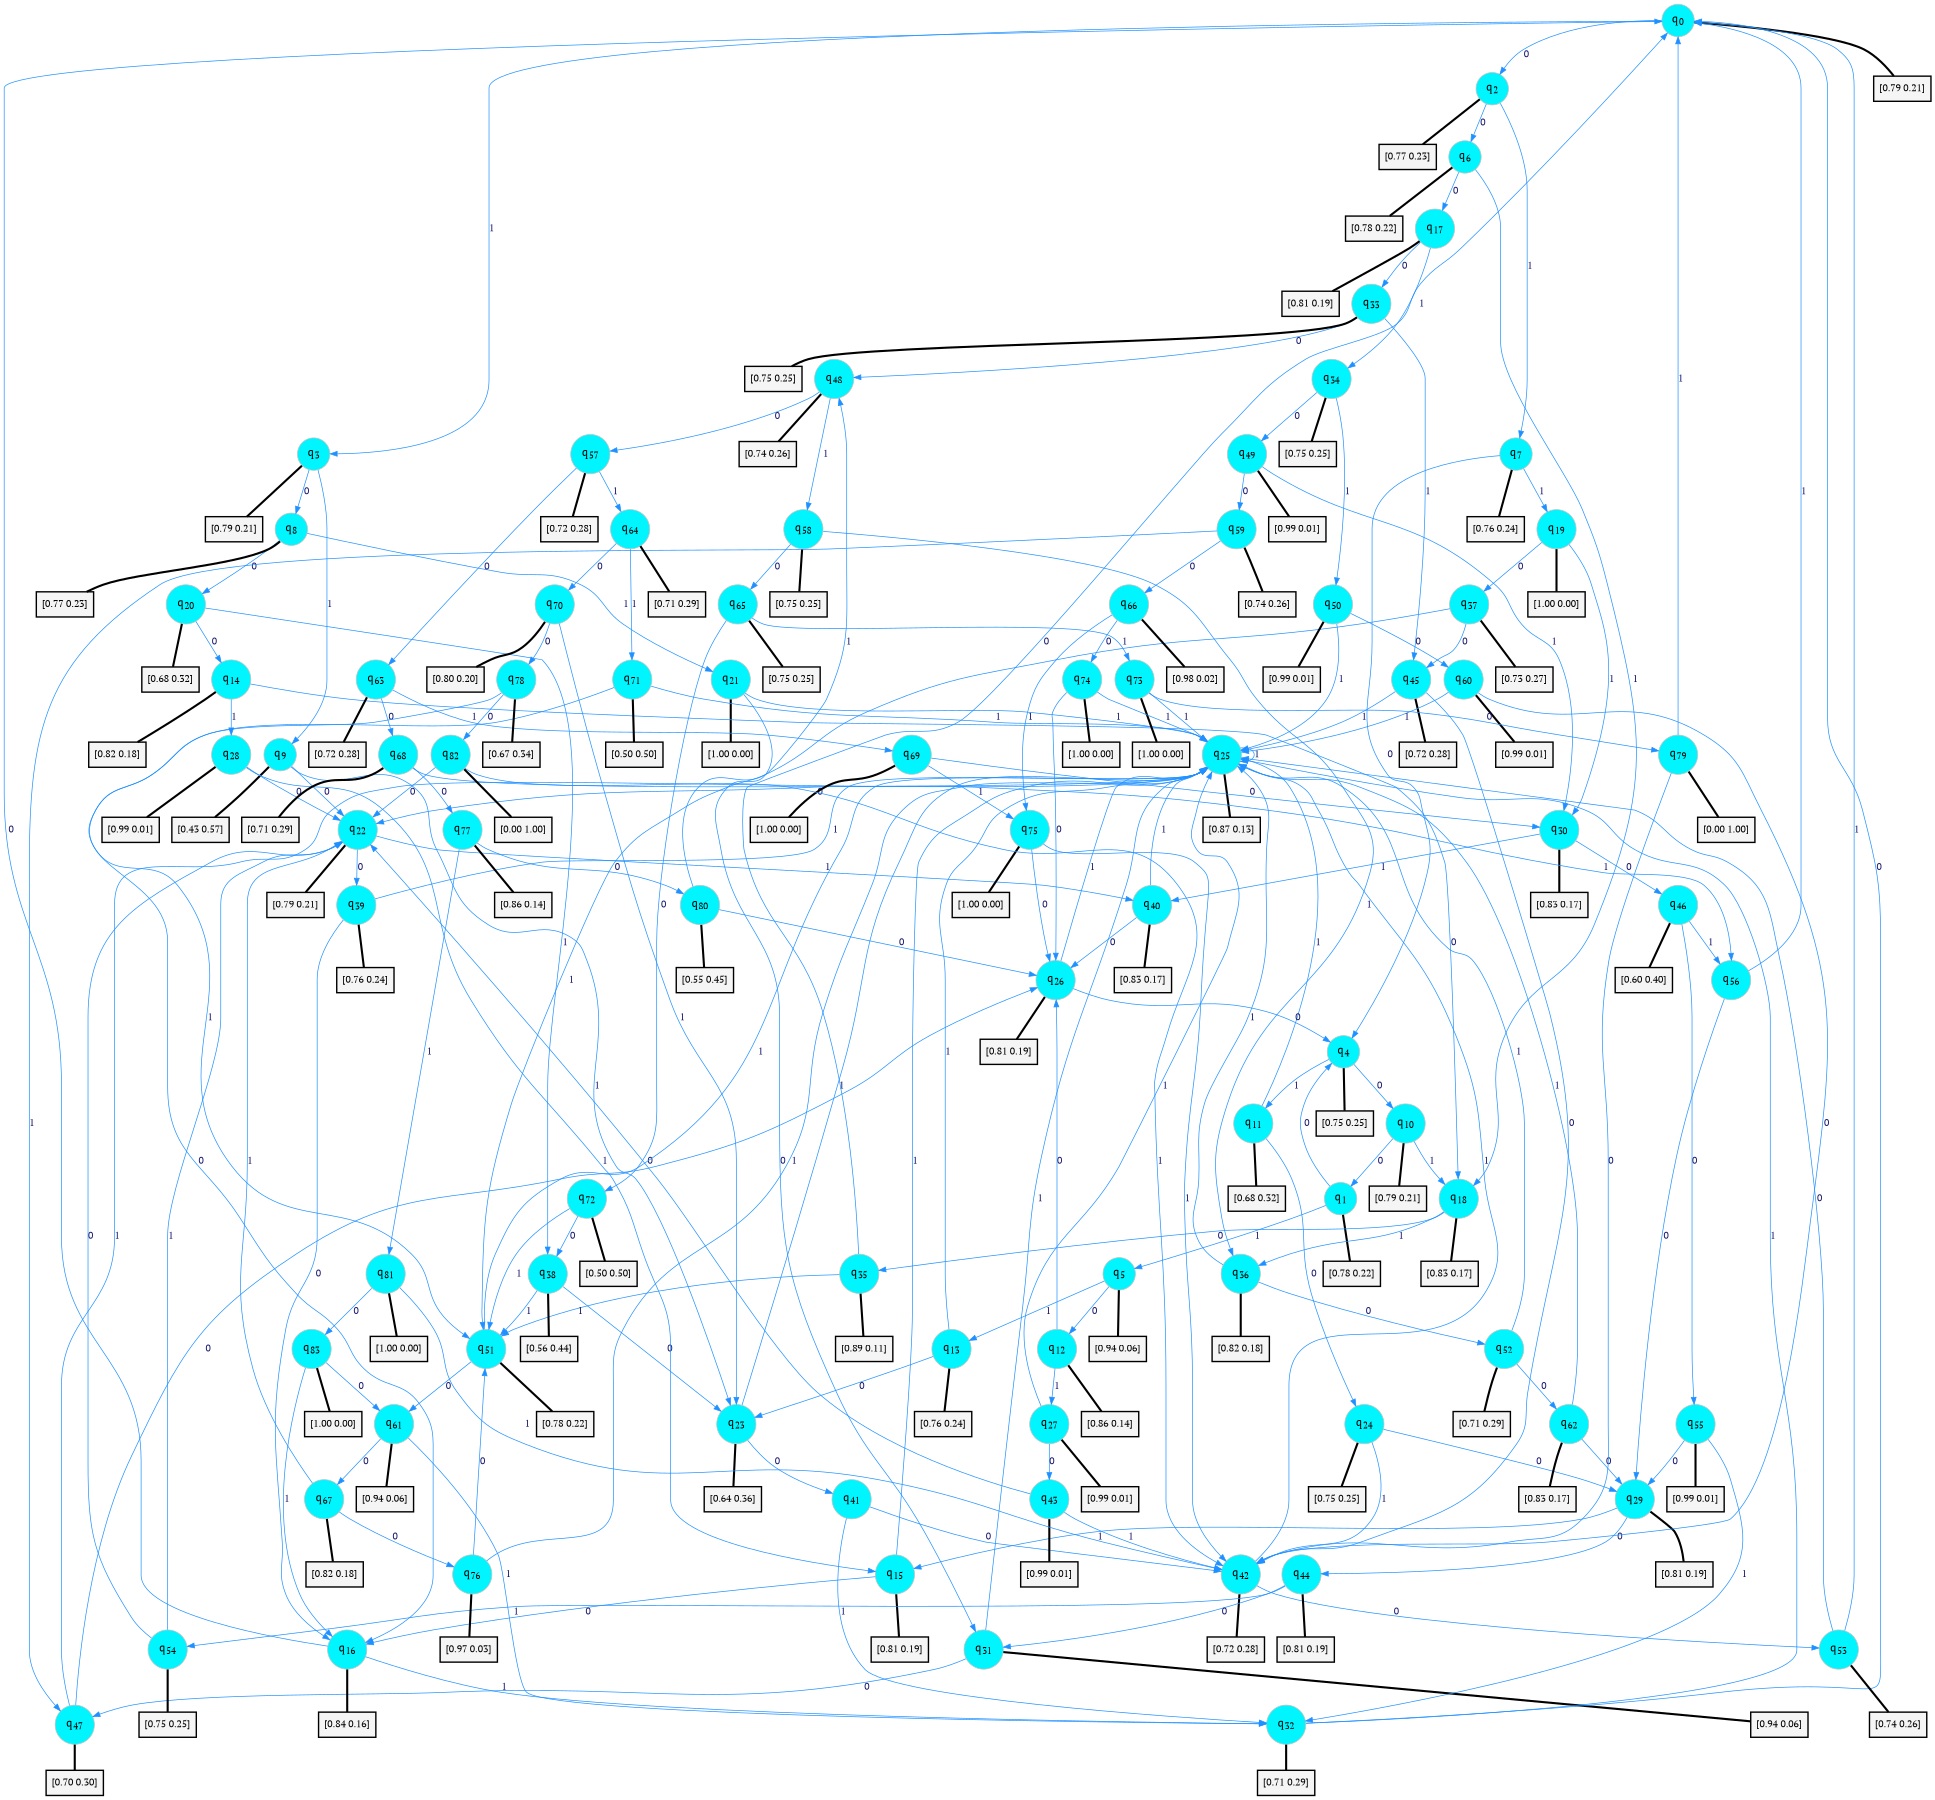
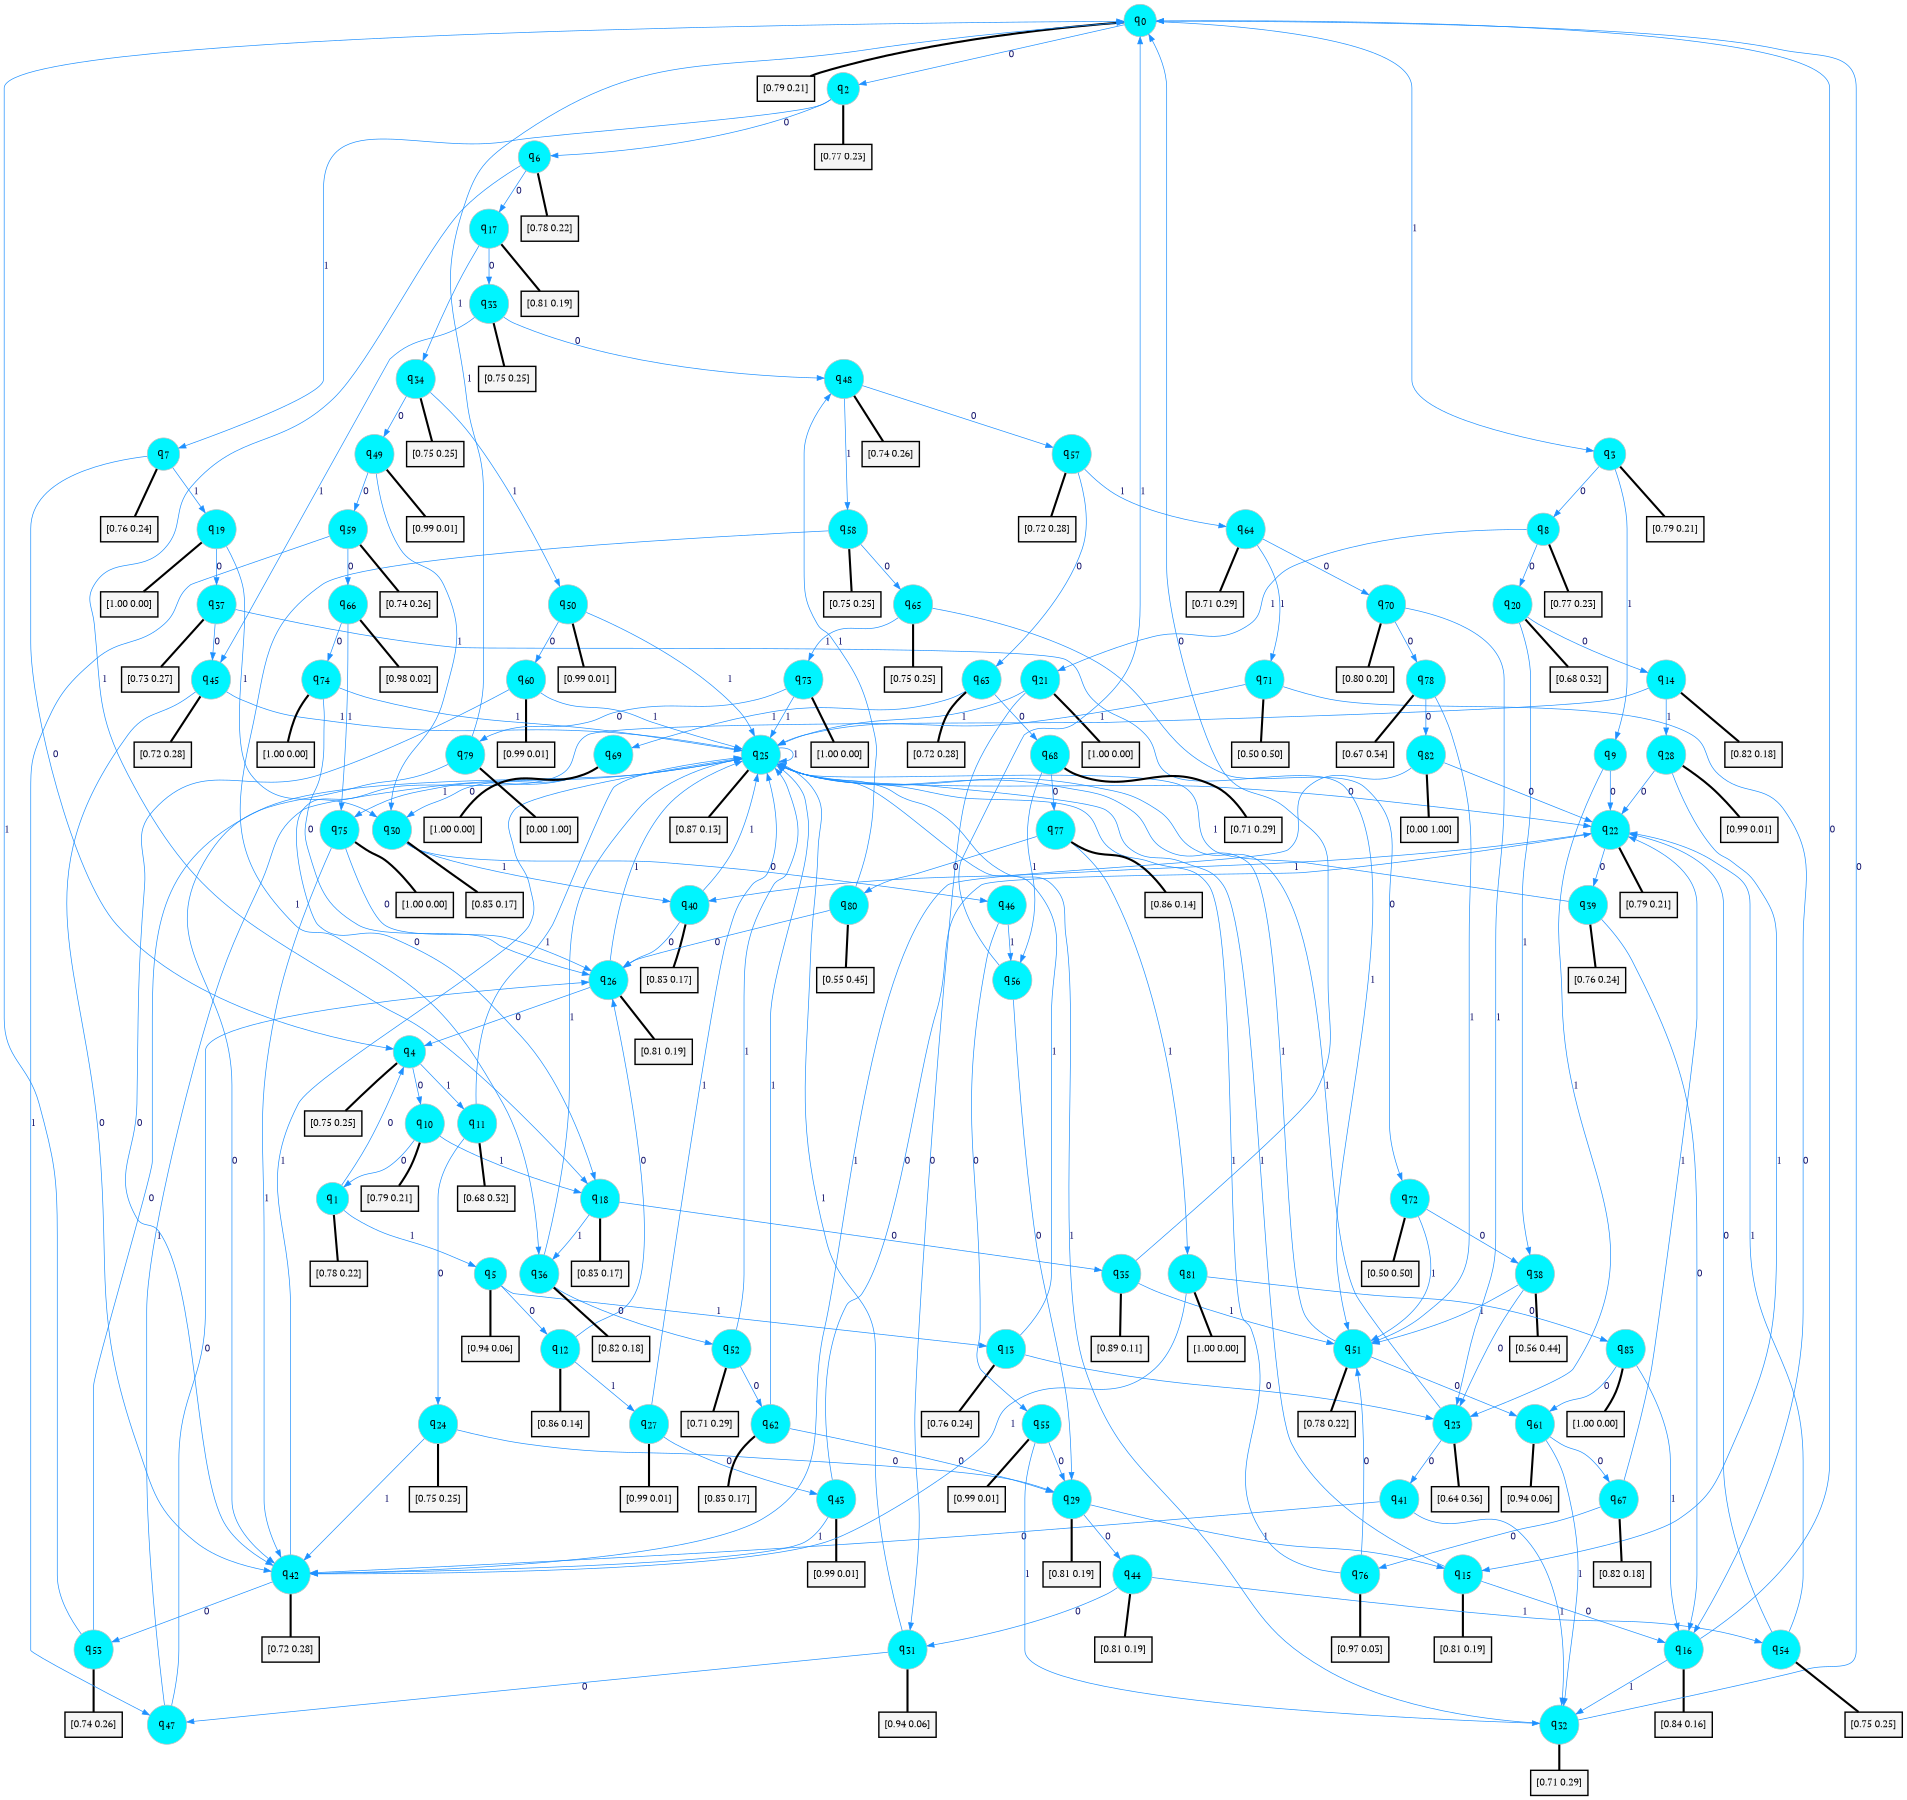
node "[0.43 0.57]": removed
node "[0.60 0.40]": removed
node "[0.70 0.30]": removed
